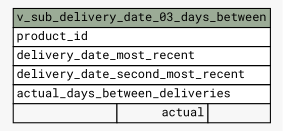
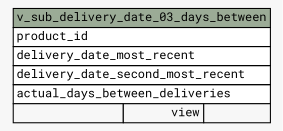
node "v_sub_delivery_date_03_days_between": text "actual" -> "view"
